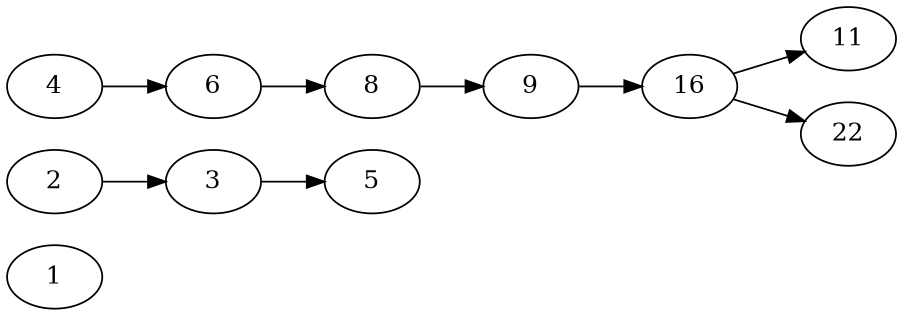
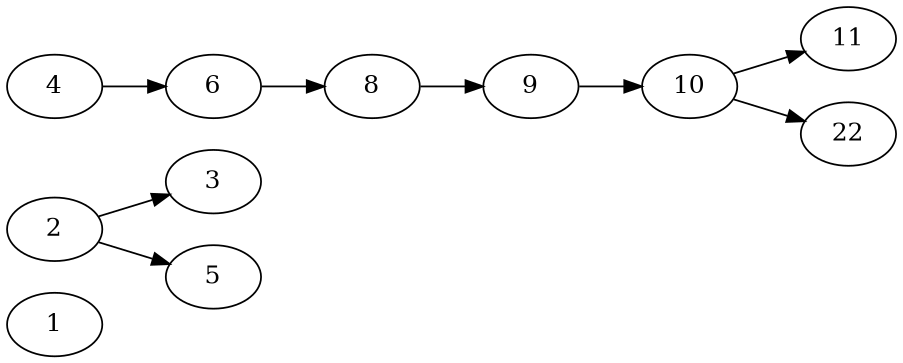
node "16": label "16" -> "10"
edge "3" -> "5": now "2" -> "5"
